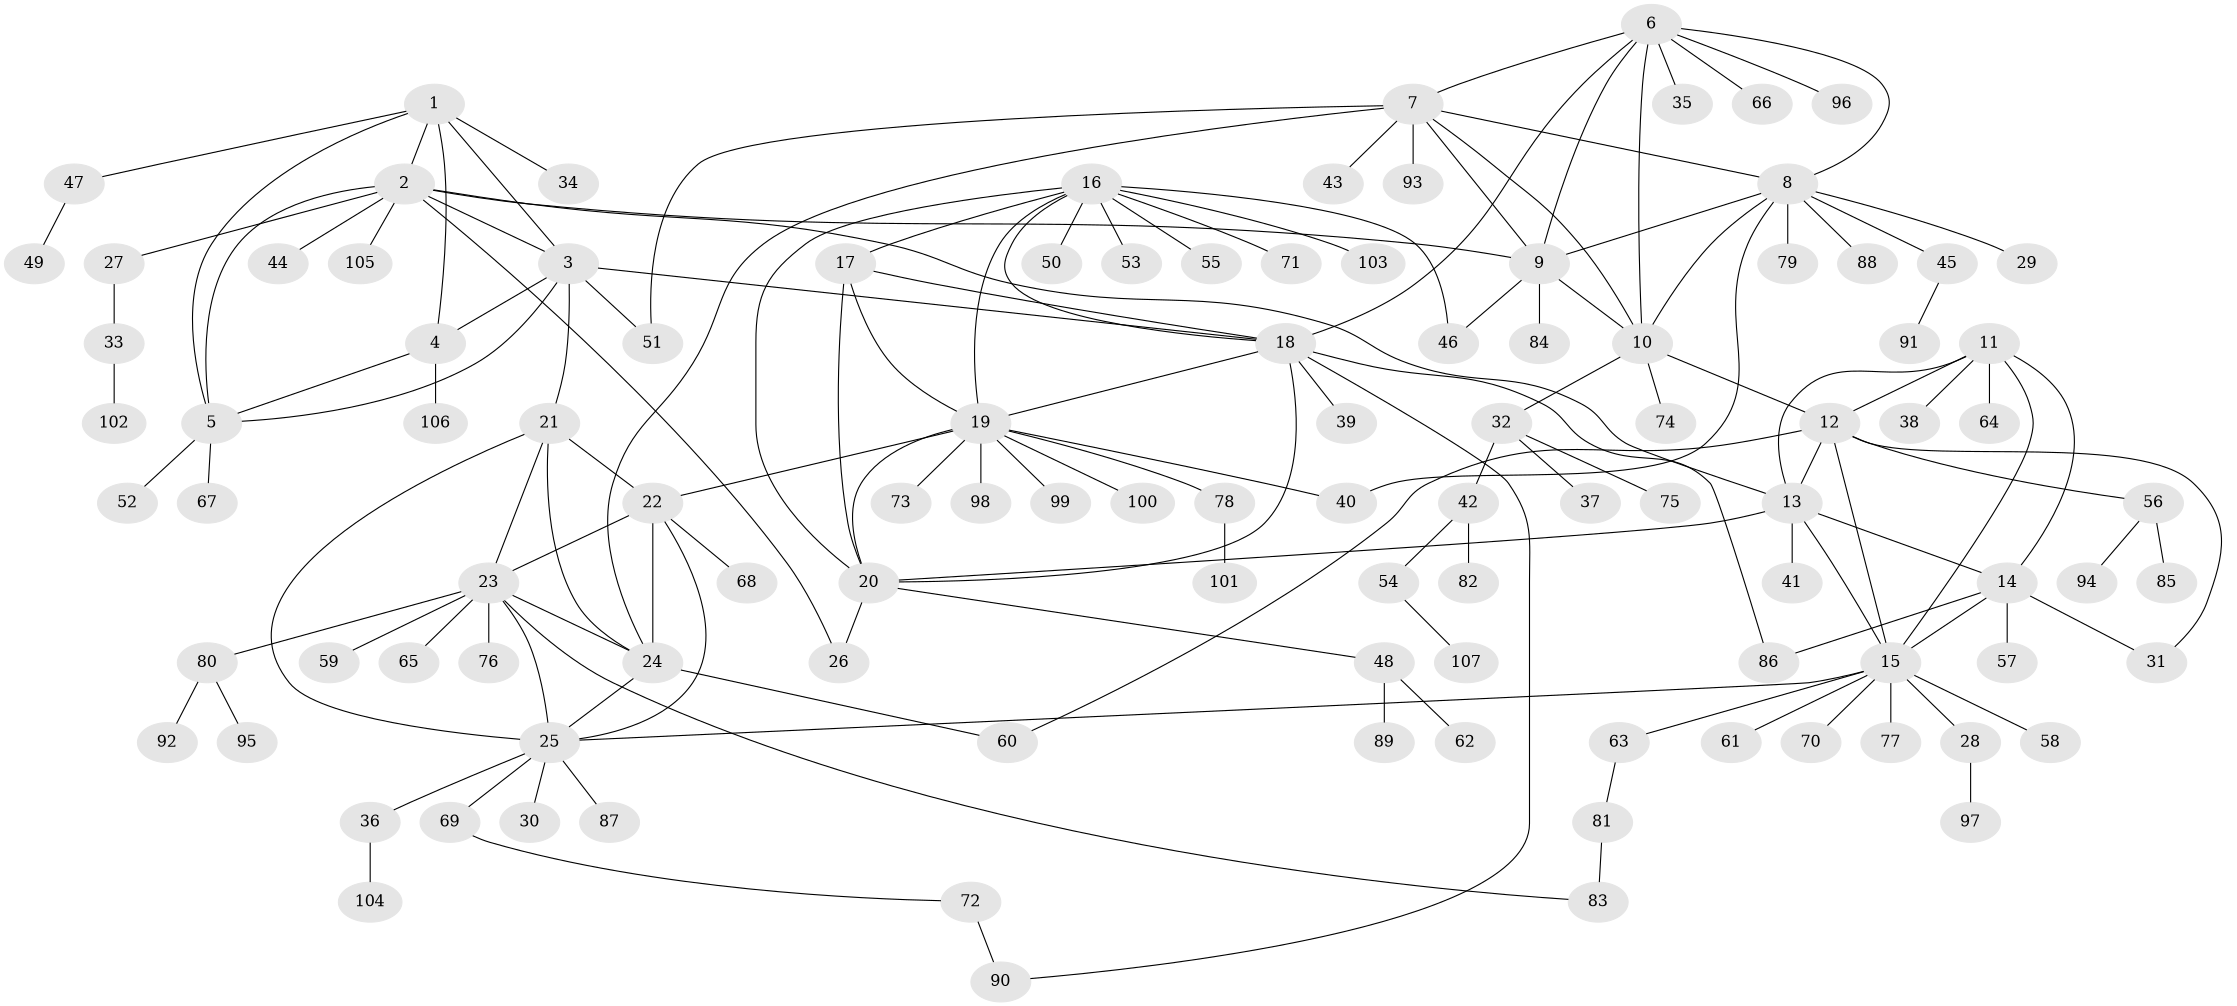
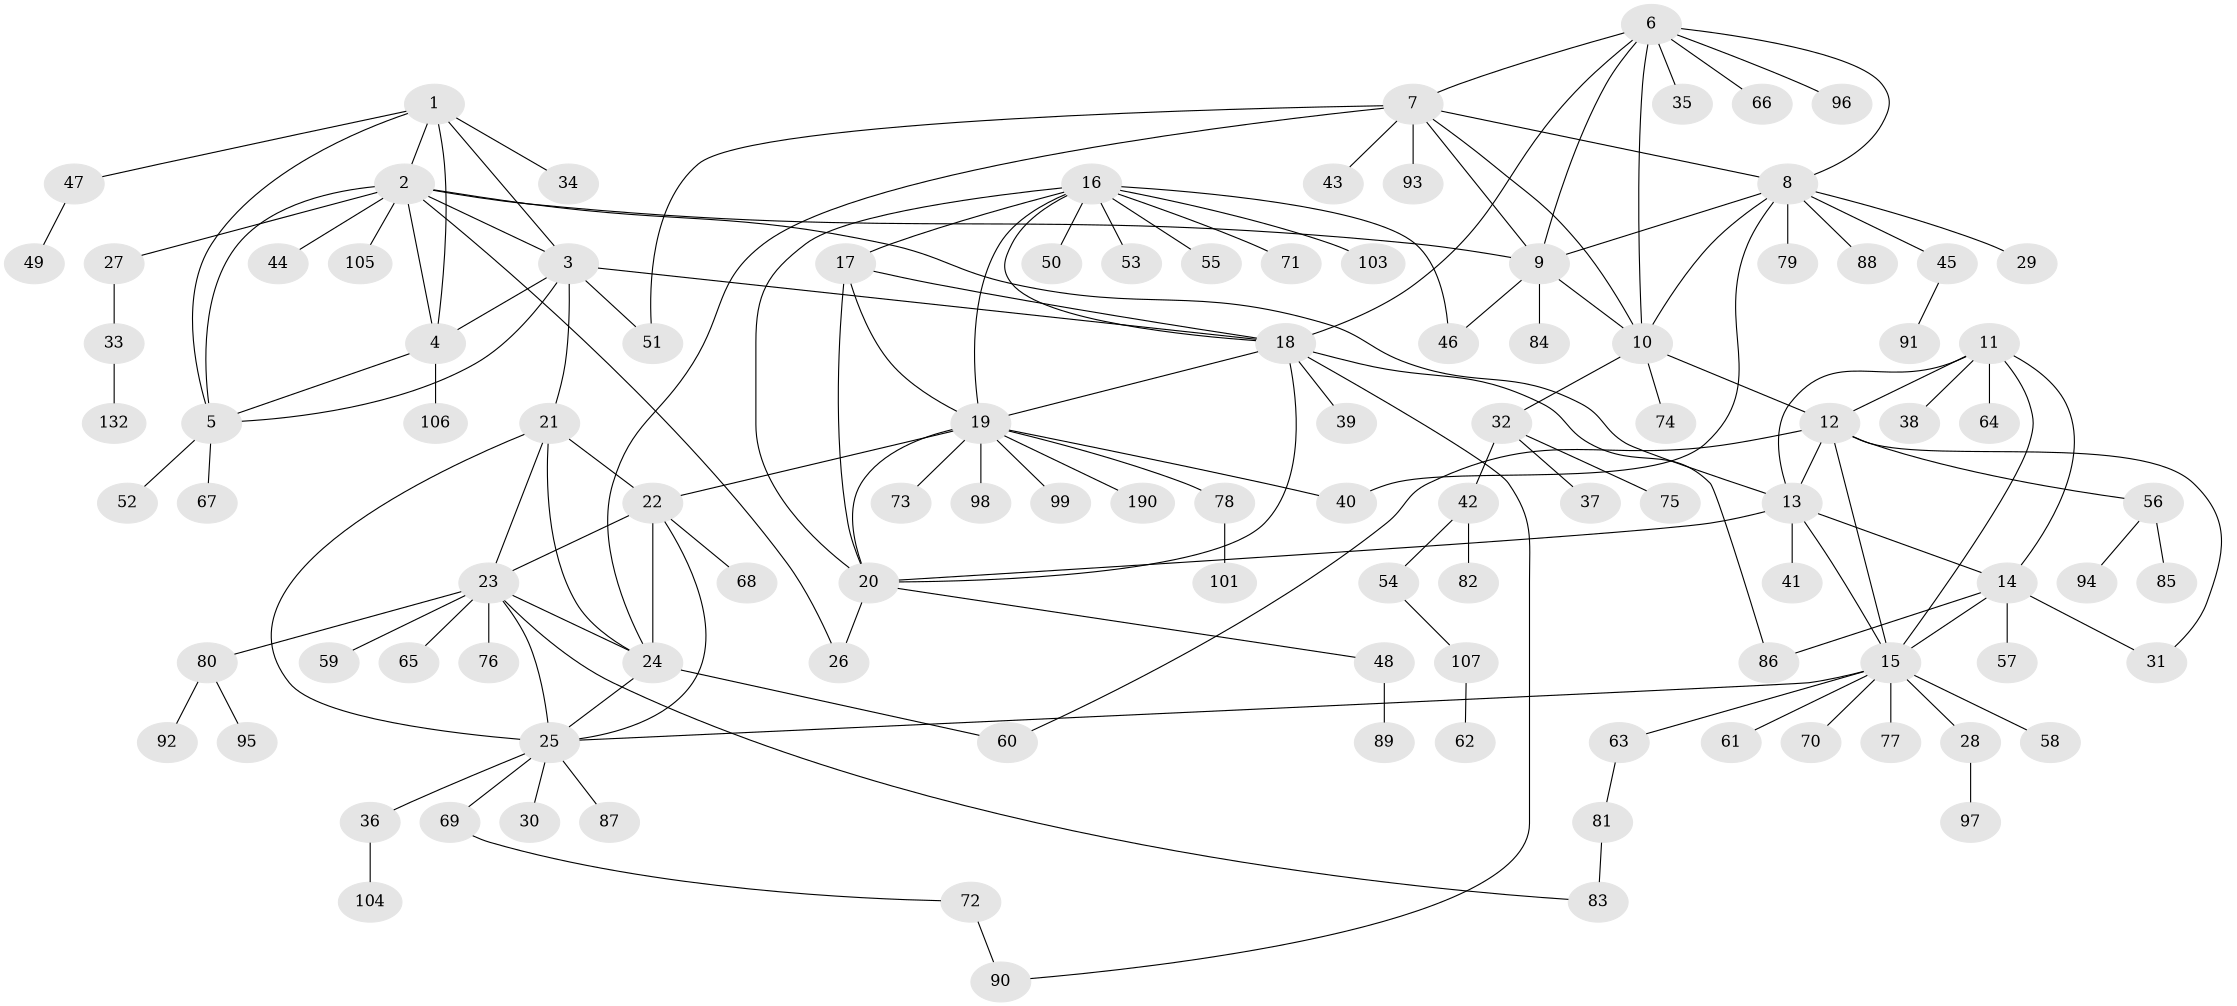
edge "2" -- "4": added
node "102": label "102" -> "132"
node "100": label "100" -> "190"
edge "48" -- "62": now "107" -- "62"
